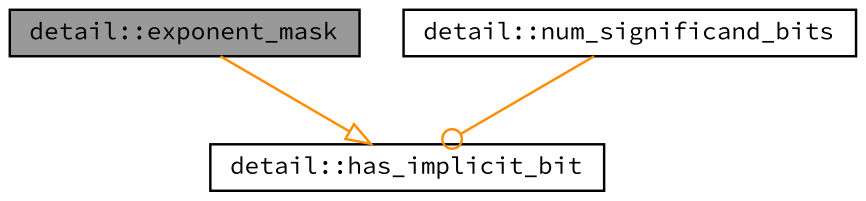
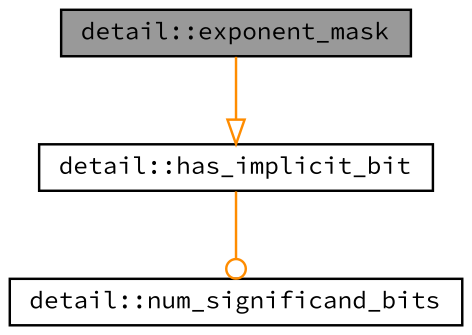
edge "detail::num_significand_bits" -> "detail::has_implicit_bit": reversed
